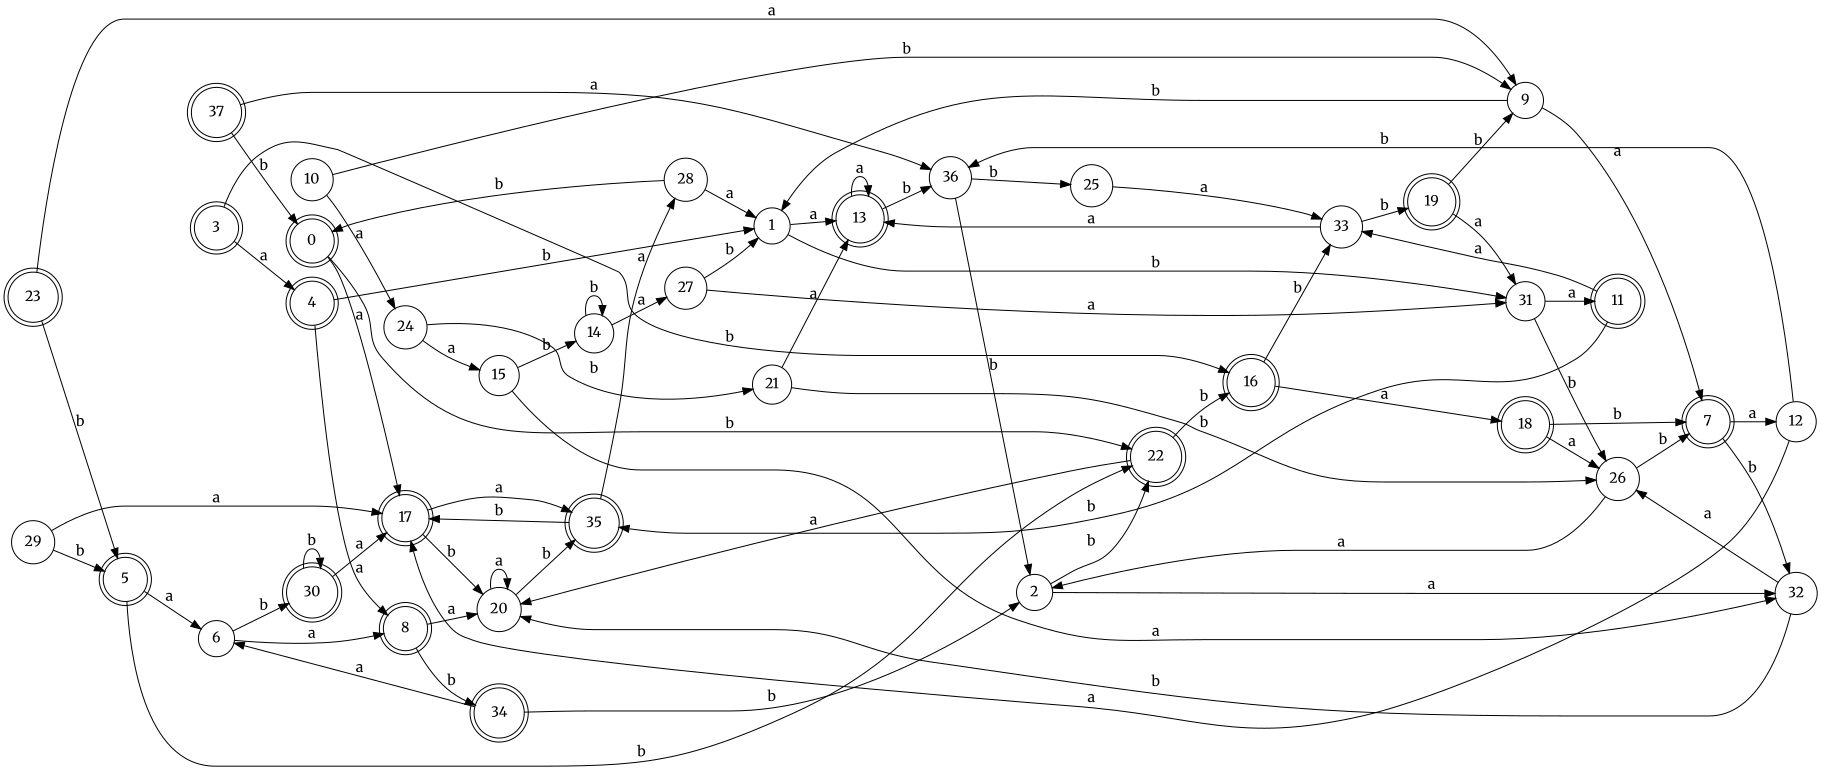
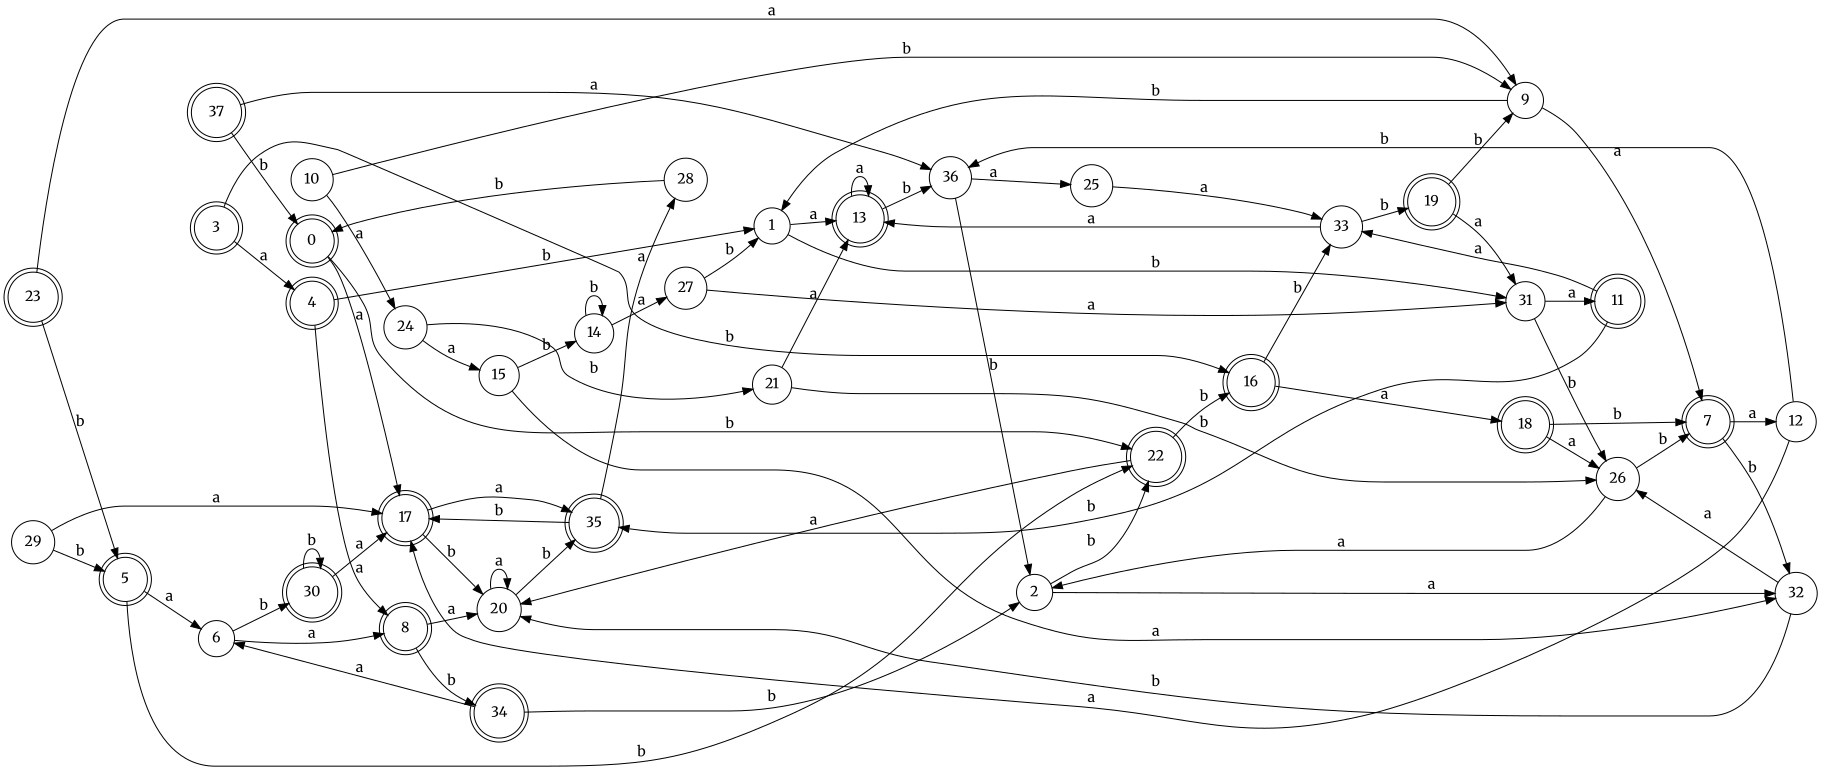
edge "36" -> "25": label "b" -> "a"
edge "28" -> "1": removed, label "a"
